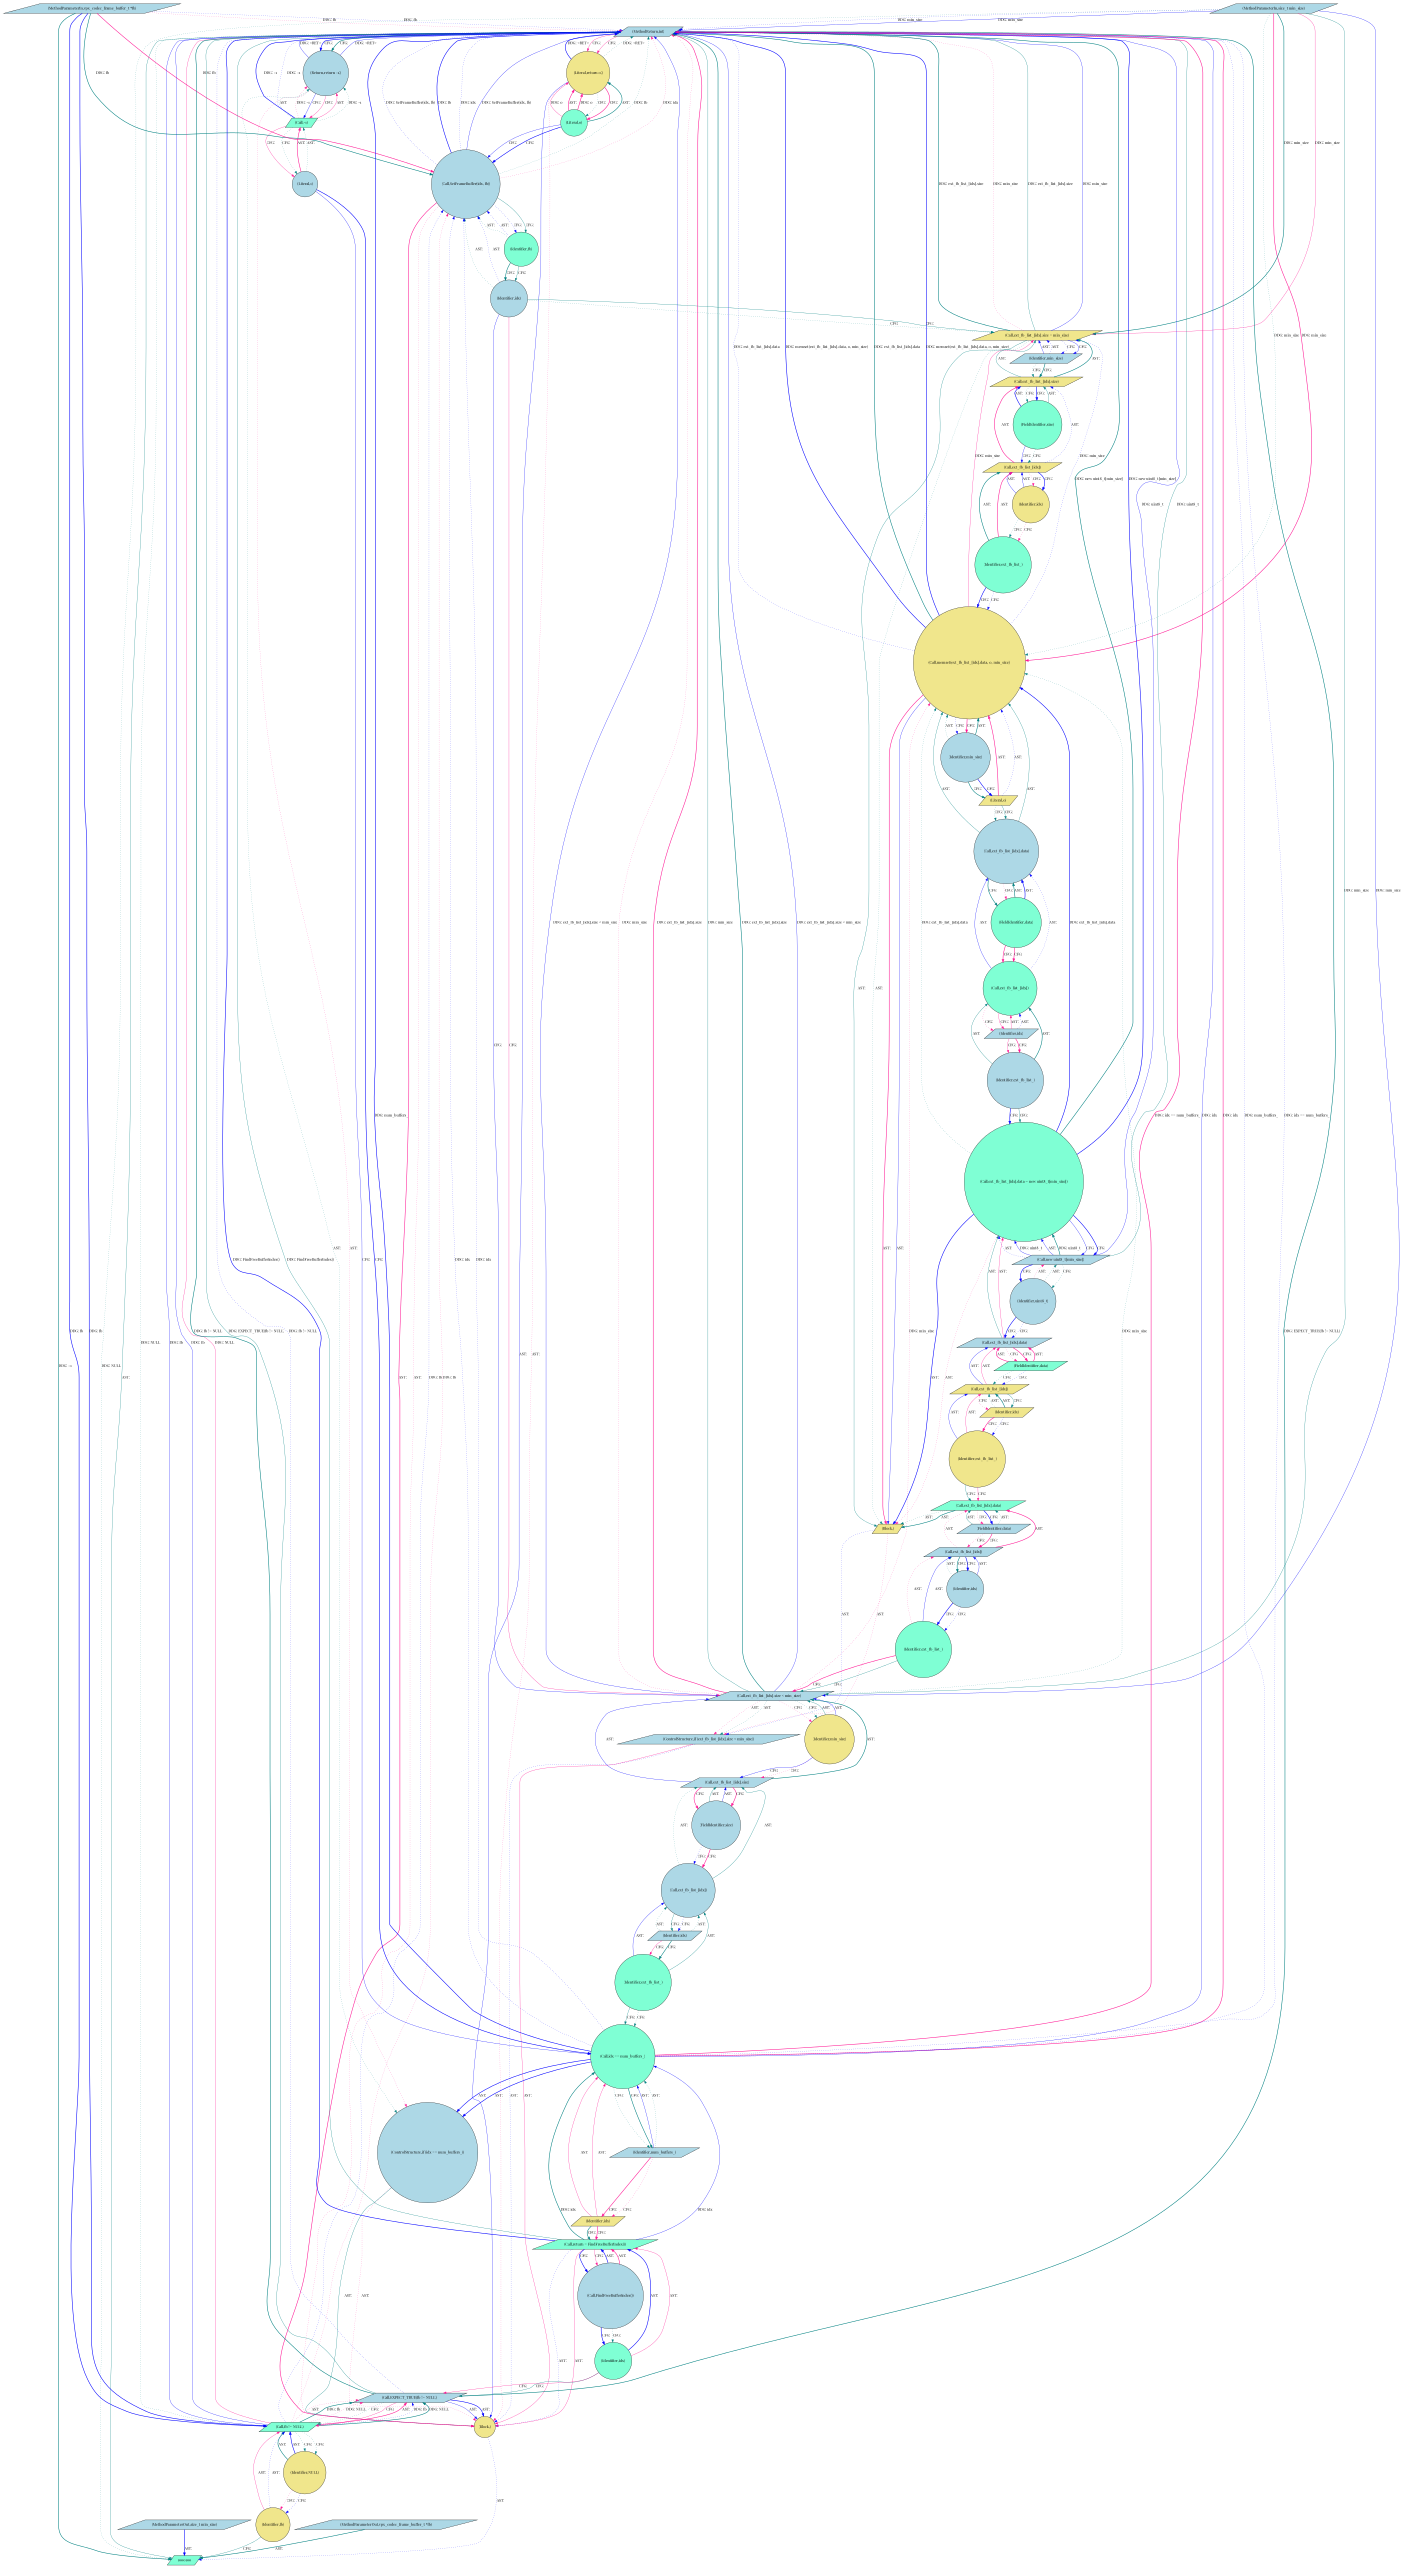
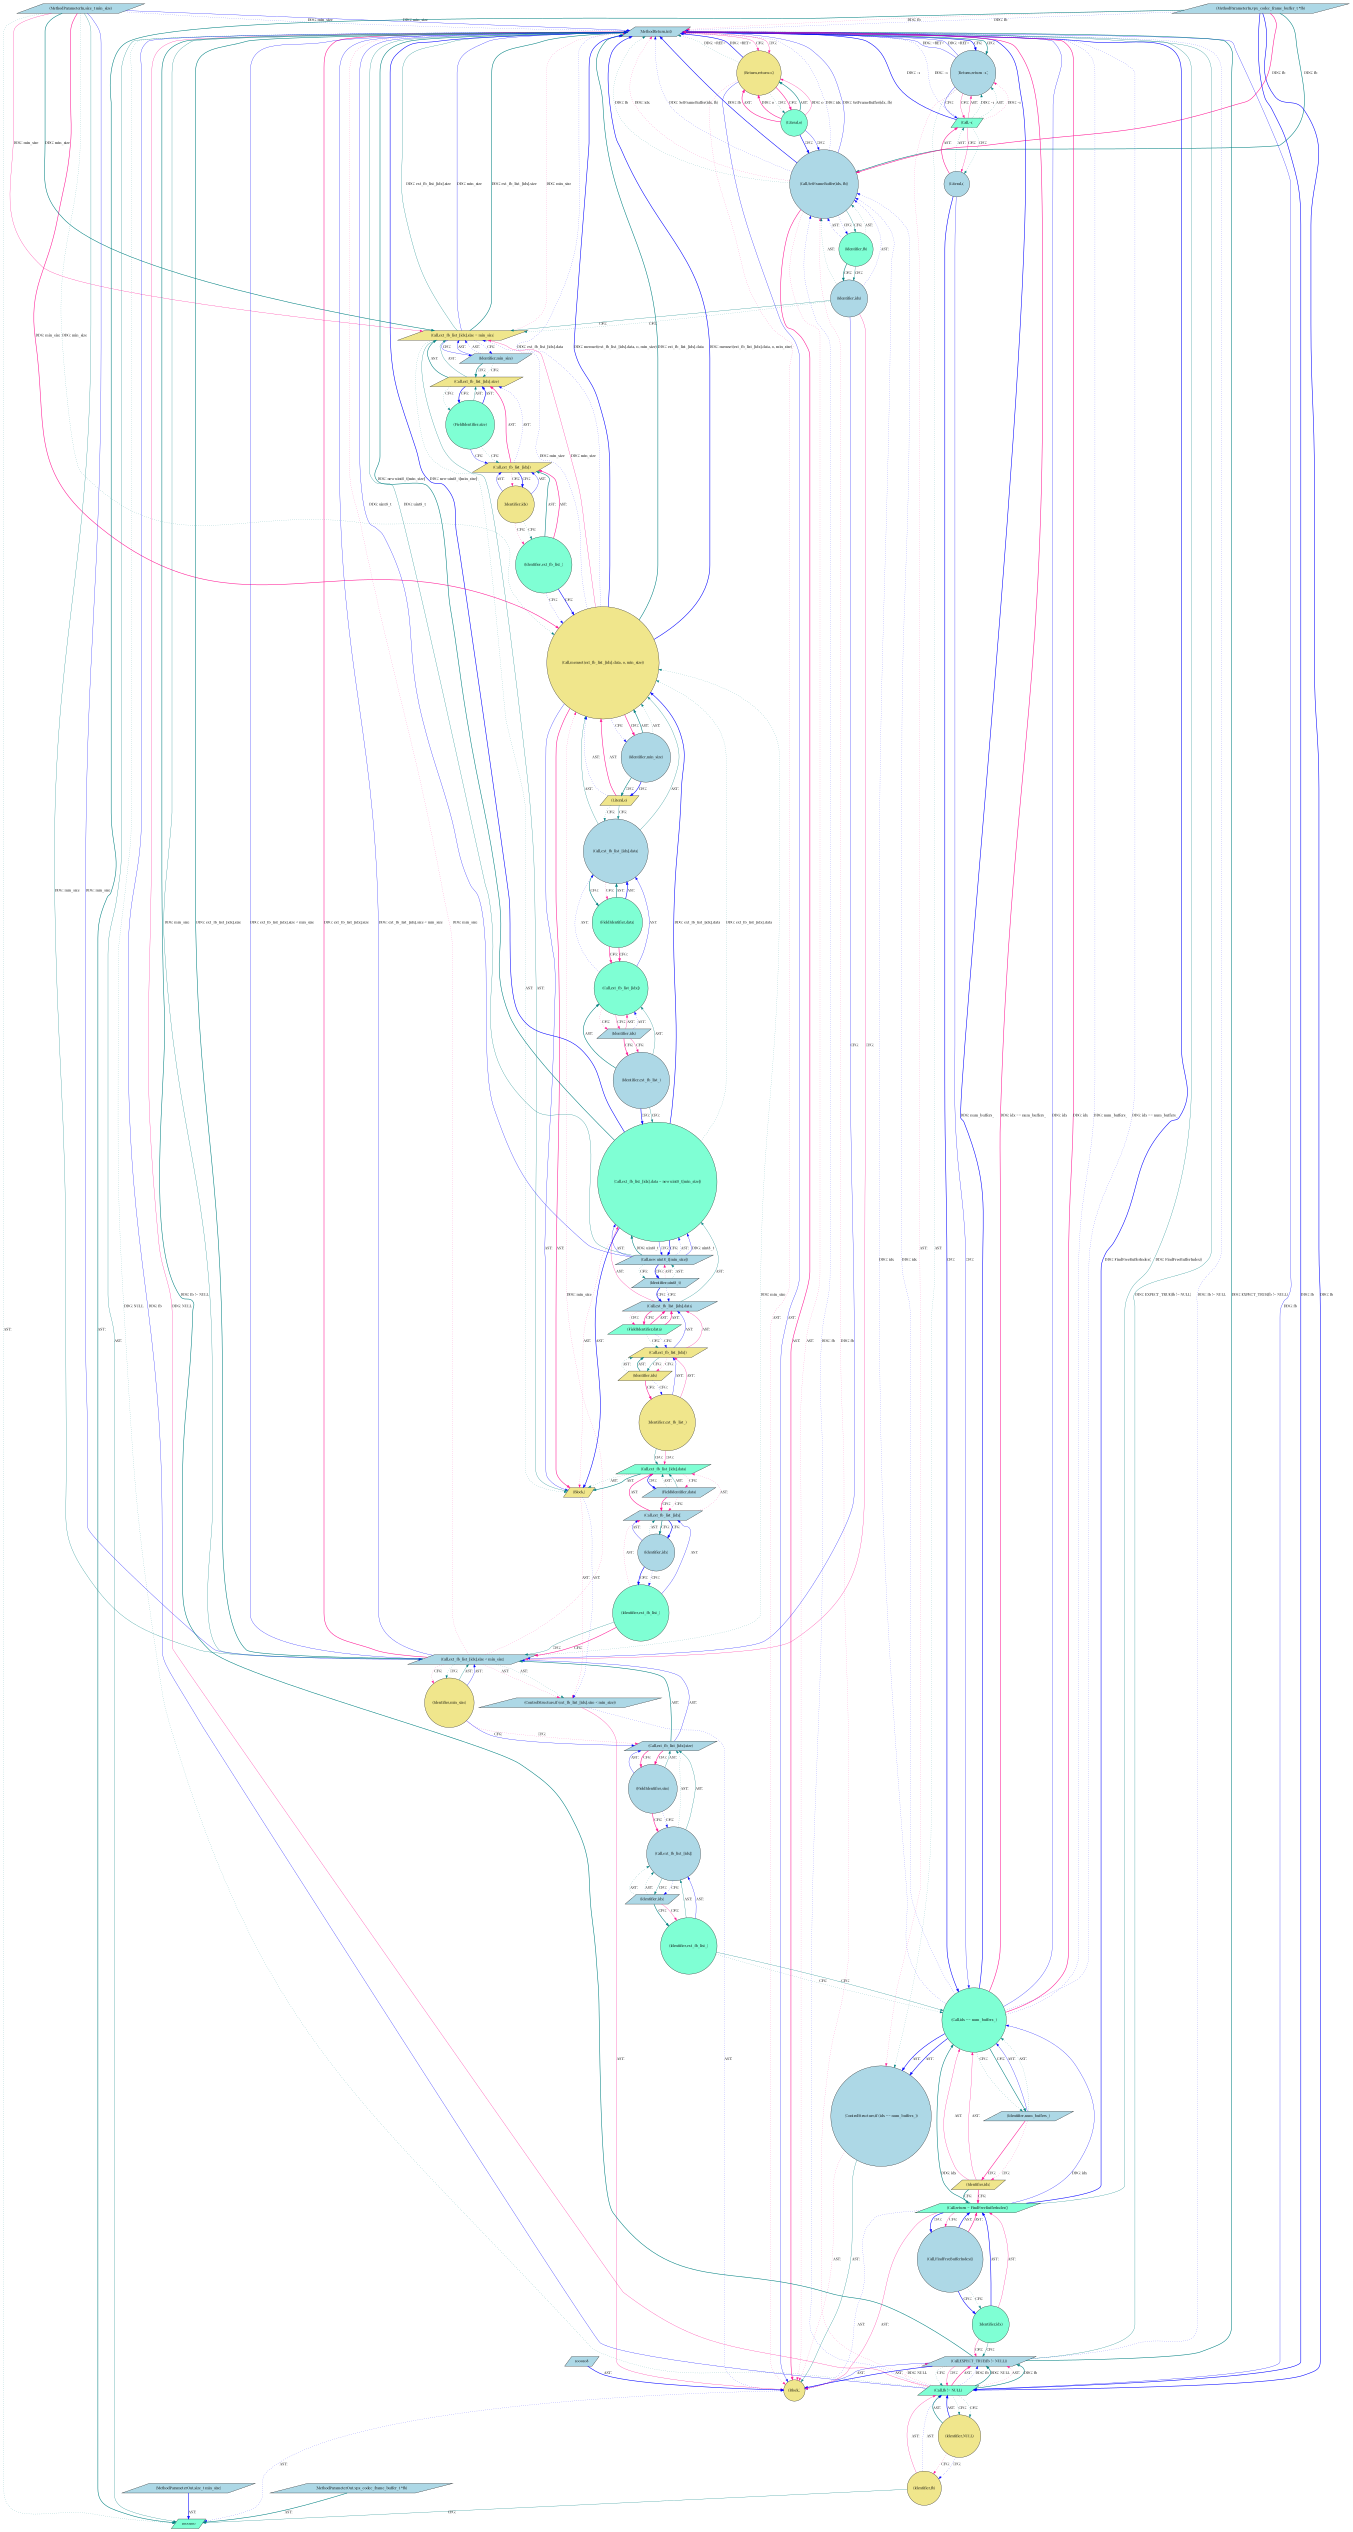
node "(Literal,return 0;)": label "(Literal,return 0;)" -> "(Return,return 0;)"
node "(Identifier,uint8_t)": shape circle -> parallelogram
edge "(MethodParameterIn,vpx_codec_frame_buffer_t *fb)" -> "1000100": label "DDG: -1" -> "AST: "
edge "(MethodParameterIn,size_t min_size)" -> "1000100": label "DDG: NULL" -> "AST: "
node "1000108": added
